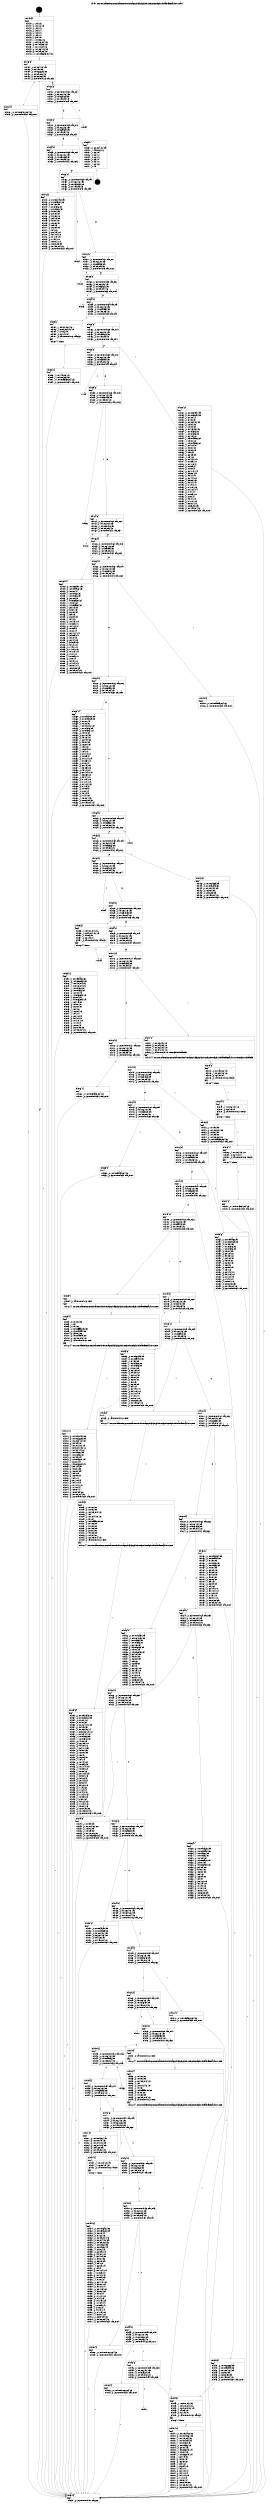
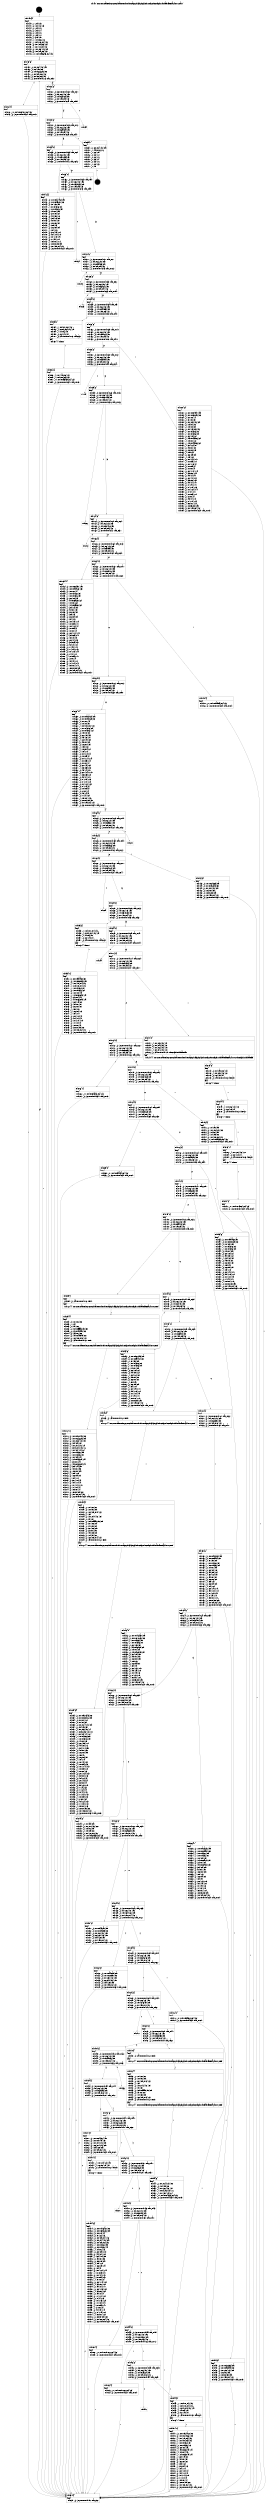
edge "0x40166e [28]" -> "0x40168a [28]": now "0x40235e [144]" -> "0x40168a [28]"
edge "0x401fe5 [23]" -> "0x4024b9": now "0x401fe5 [23]" -> "0x401ffc [108]"
edge "0x401732 [28]" -> "0x40174e [28]": added, label "23"
node "0x40182e [28]": removed
edge "0x401866 [28]" -> "0x40219b [28]": reversed
node "0x401c32 [30]": added
node "0x401f4f [36]": added
node "0x402201": added
edge "0x4019dc [30]" -> "0x401b99 [30]": now "0x4019dc [30]" -> "0x40257b [5]"
